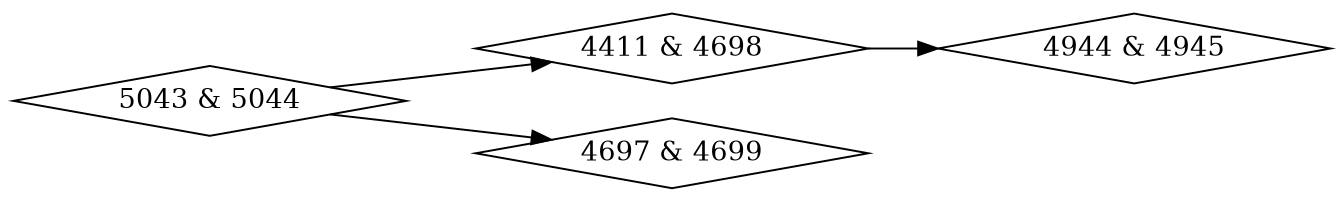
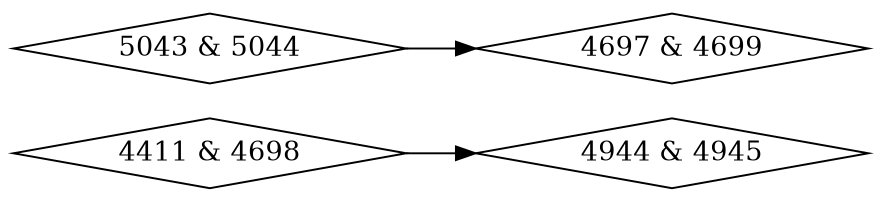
edge "5043 & 5044" -> "4411 & 4698": removed
